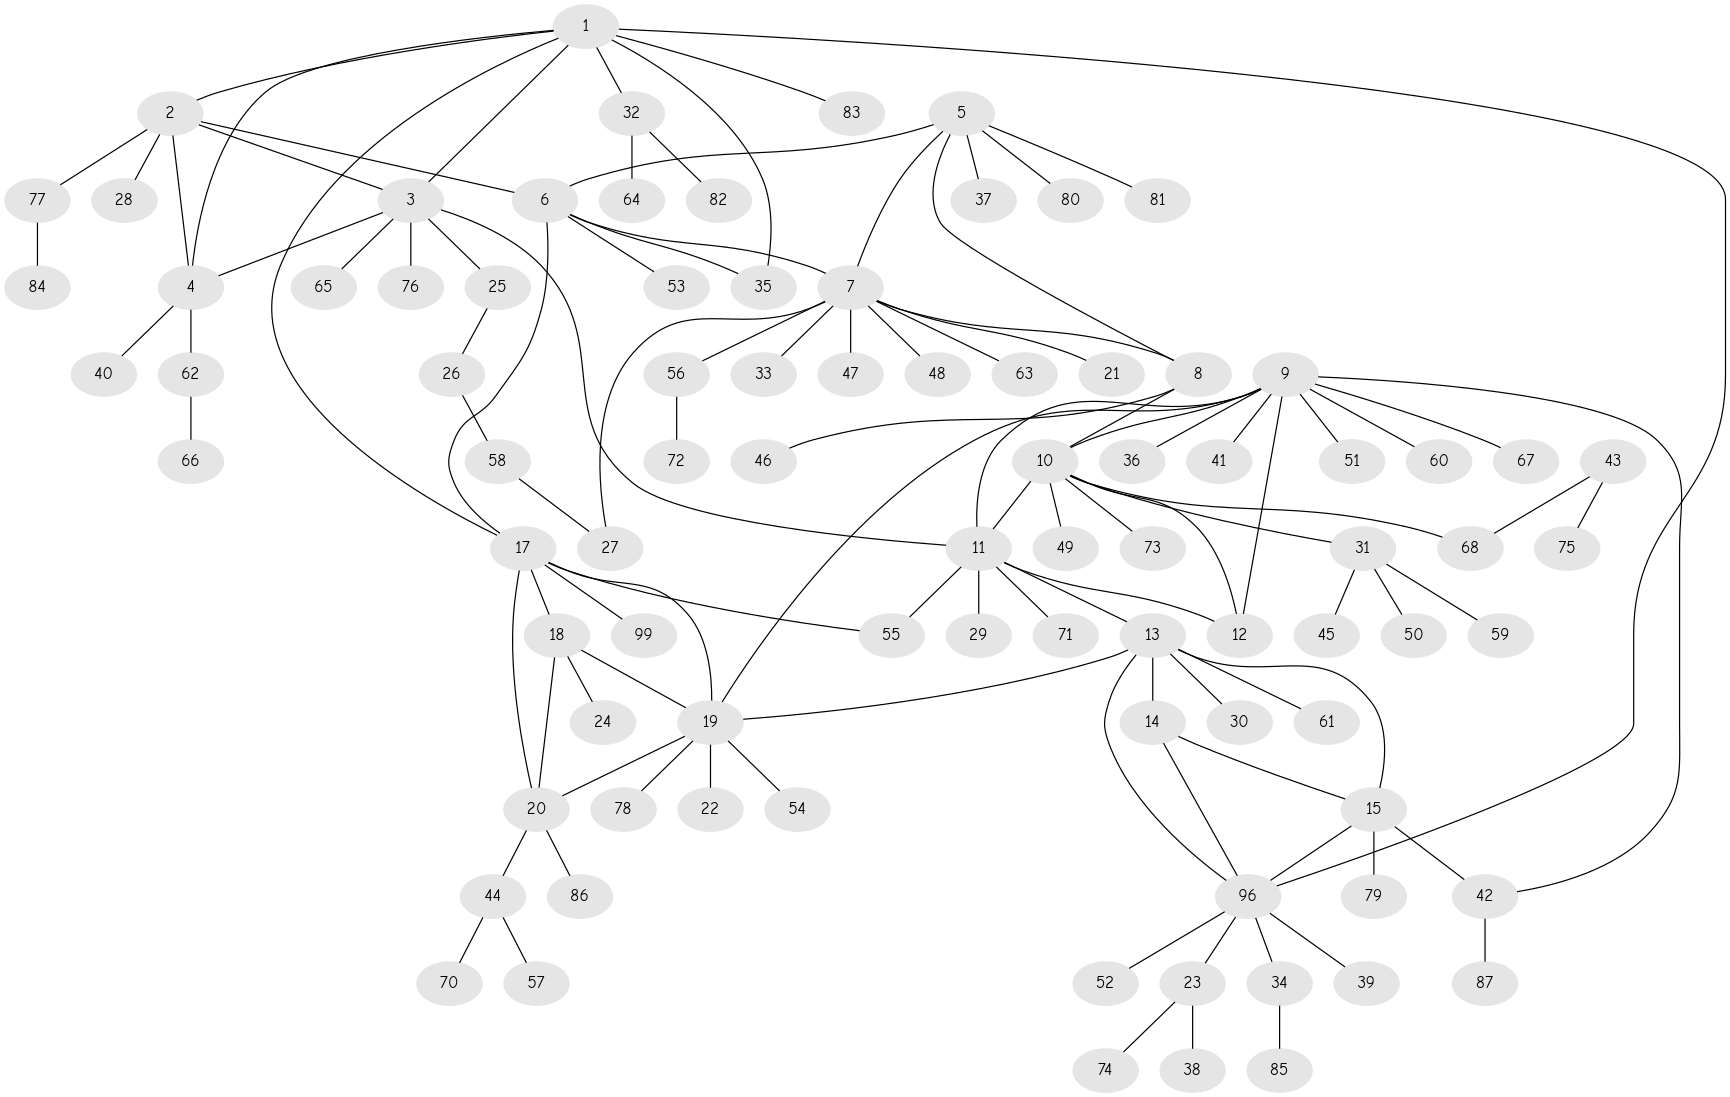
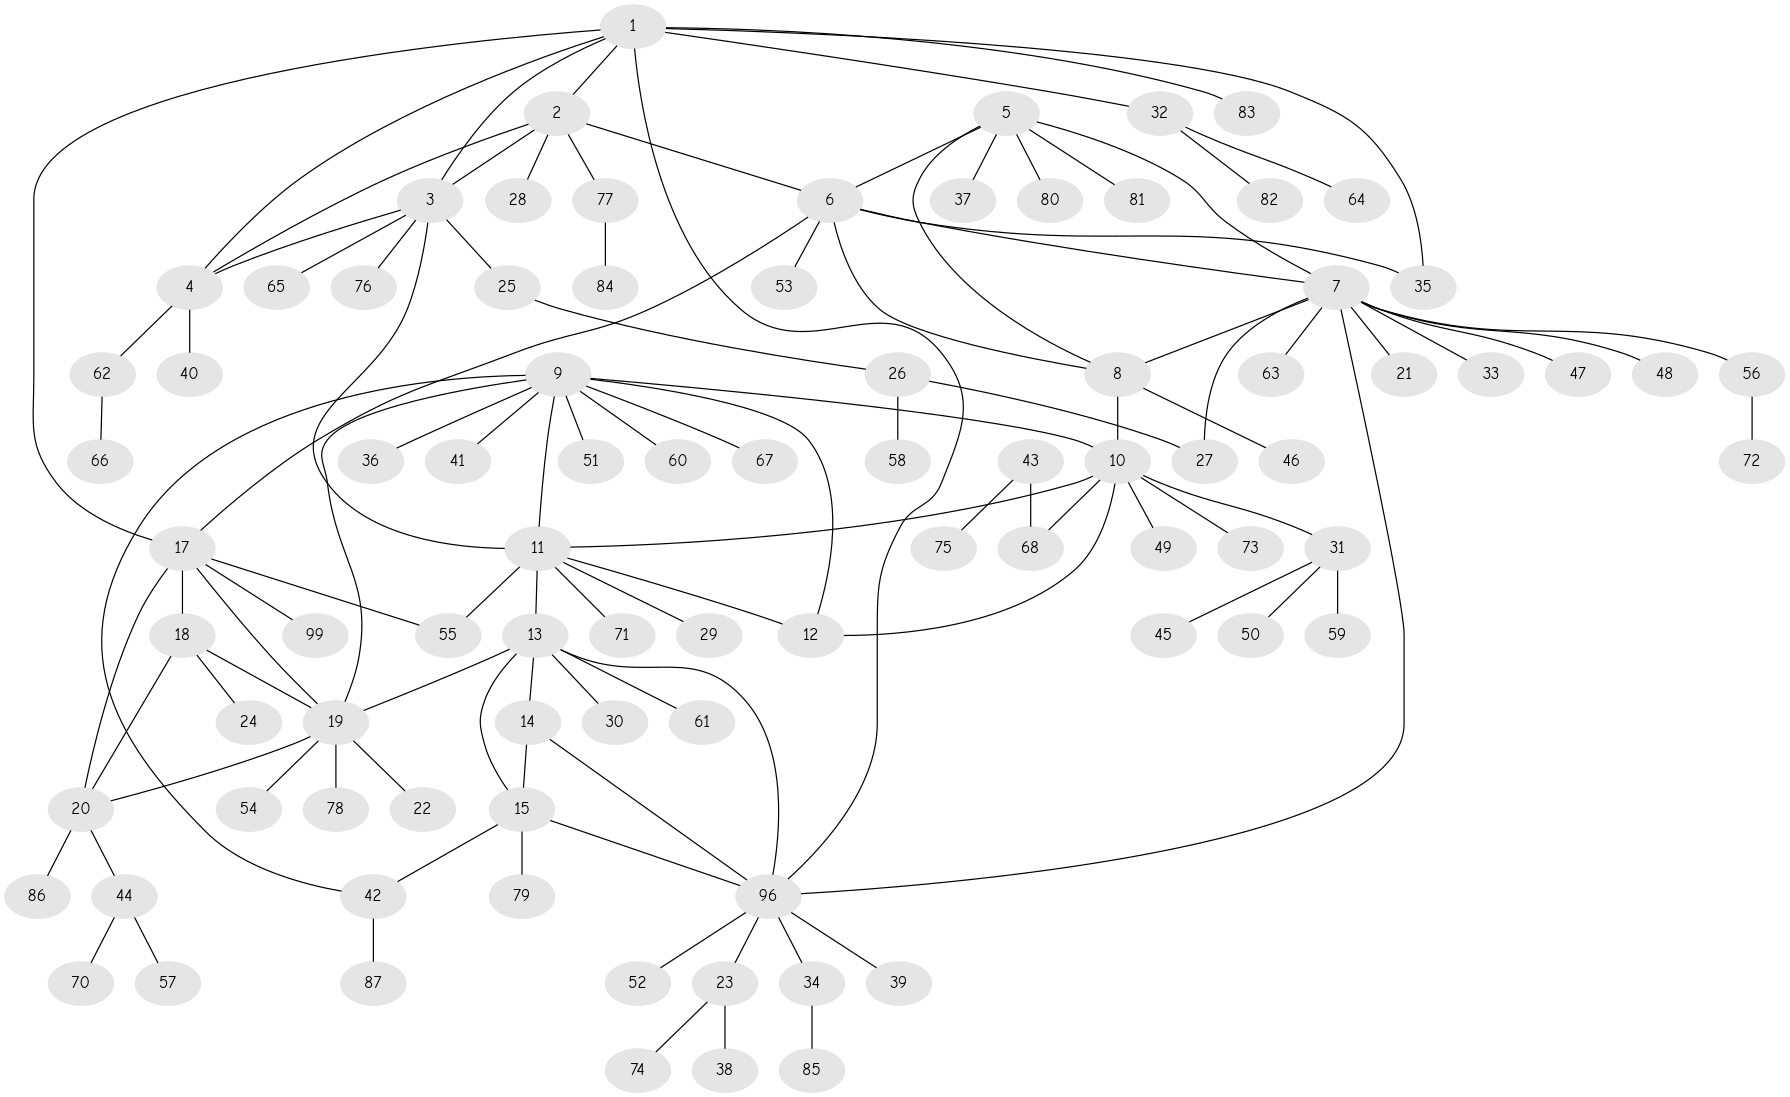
edge "6" -- "8": added
edge "58" -- "27": now "26" -- "27"
edge "7" -- "96": added
